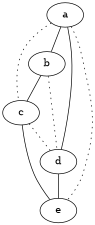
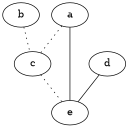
edge "a" -- "b": removed
edge "b" -- "c": style solid -> dotted
edge "a" -- "d": removed
edge "b" -- "d": removed
edge "a" -- "e": style dotted -> solid
edge "c" -- "d": removed
edge "c" -- "e": style solid -> dotted
